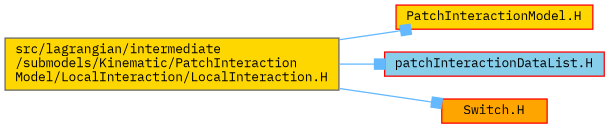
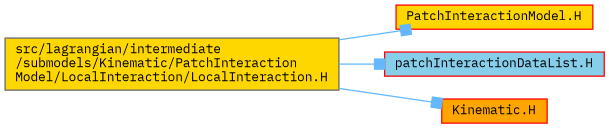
node "Switch.H": label "Switch.H" -> "Kinematic.H"
